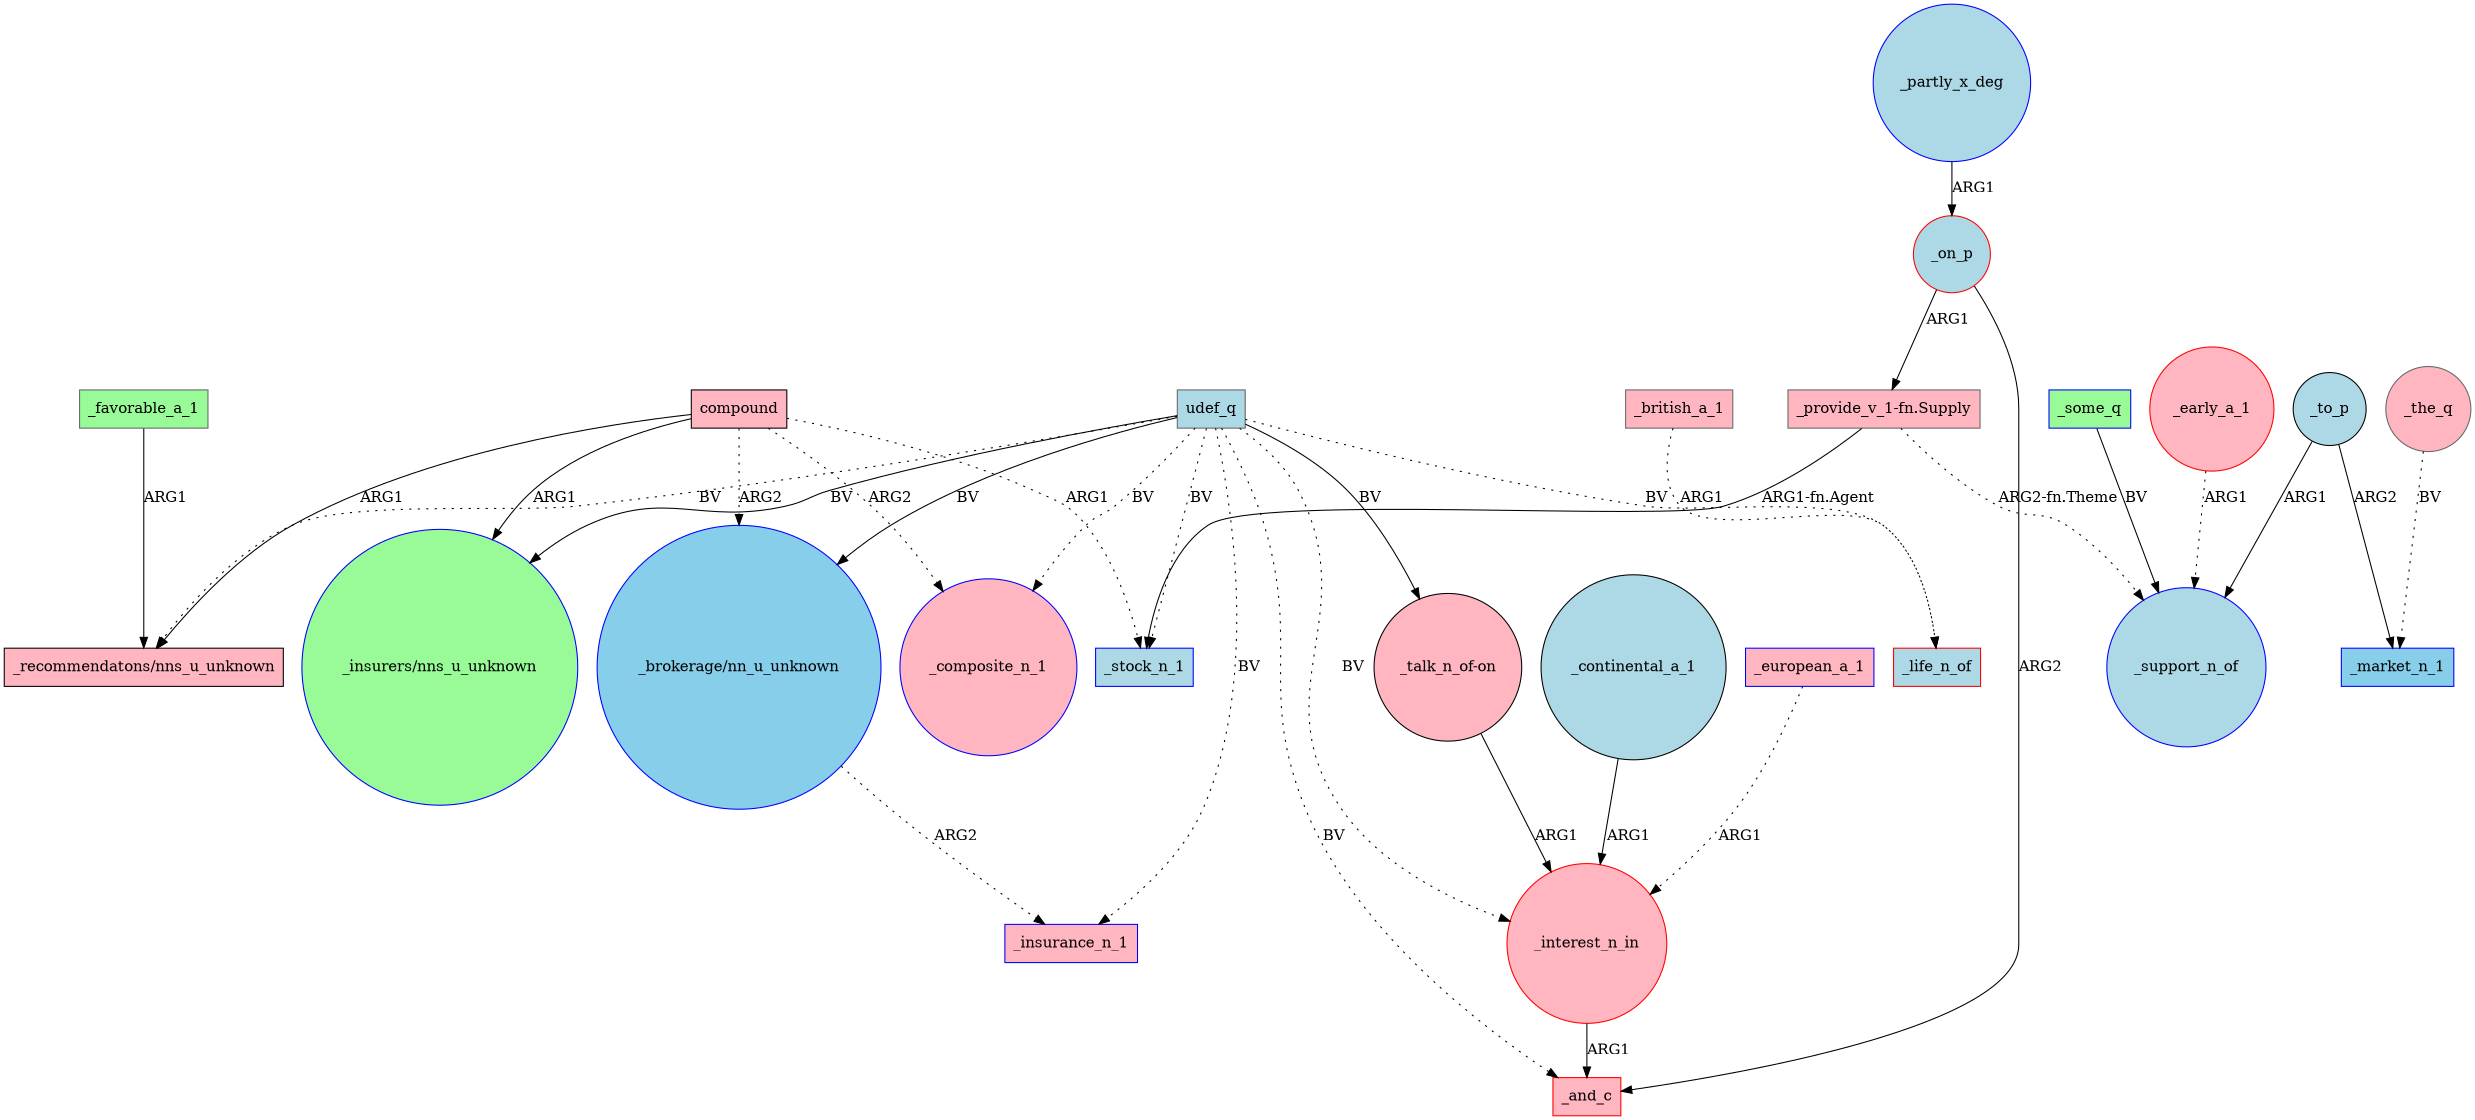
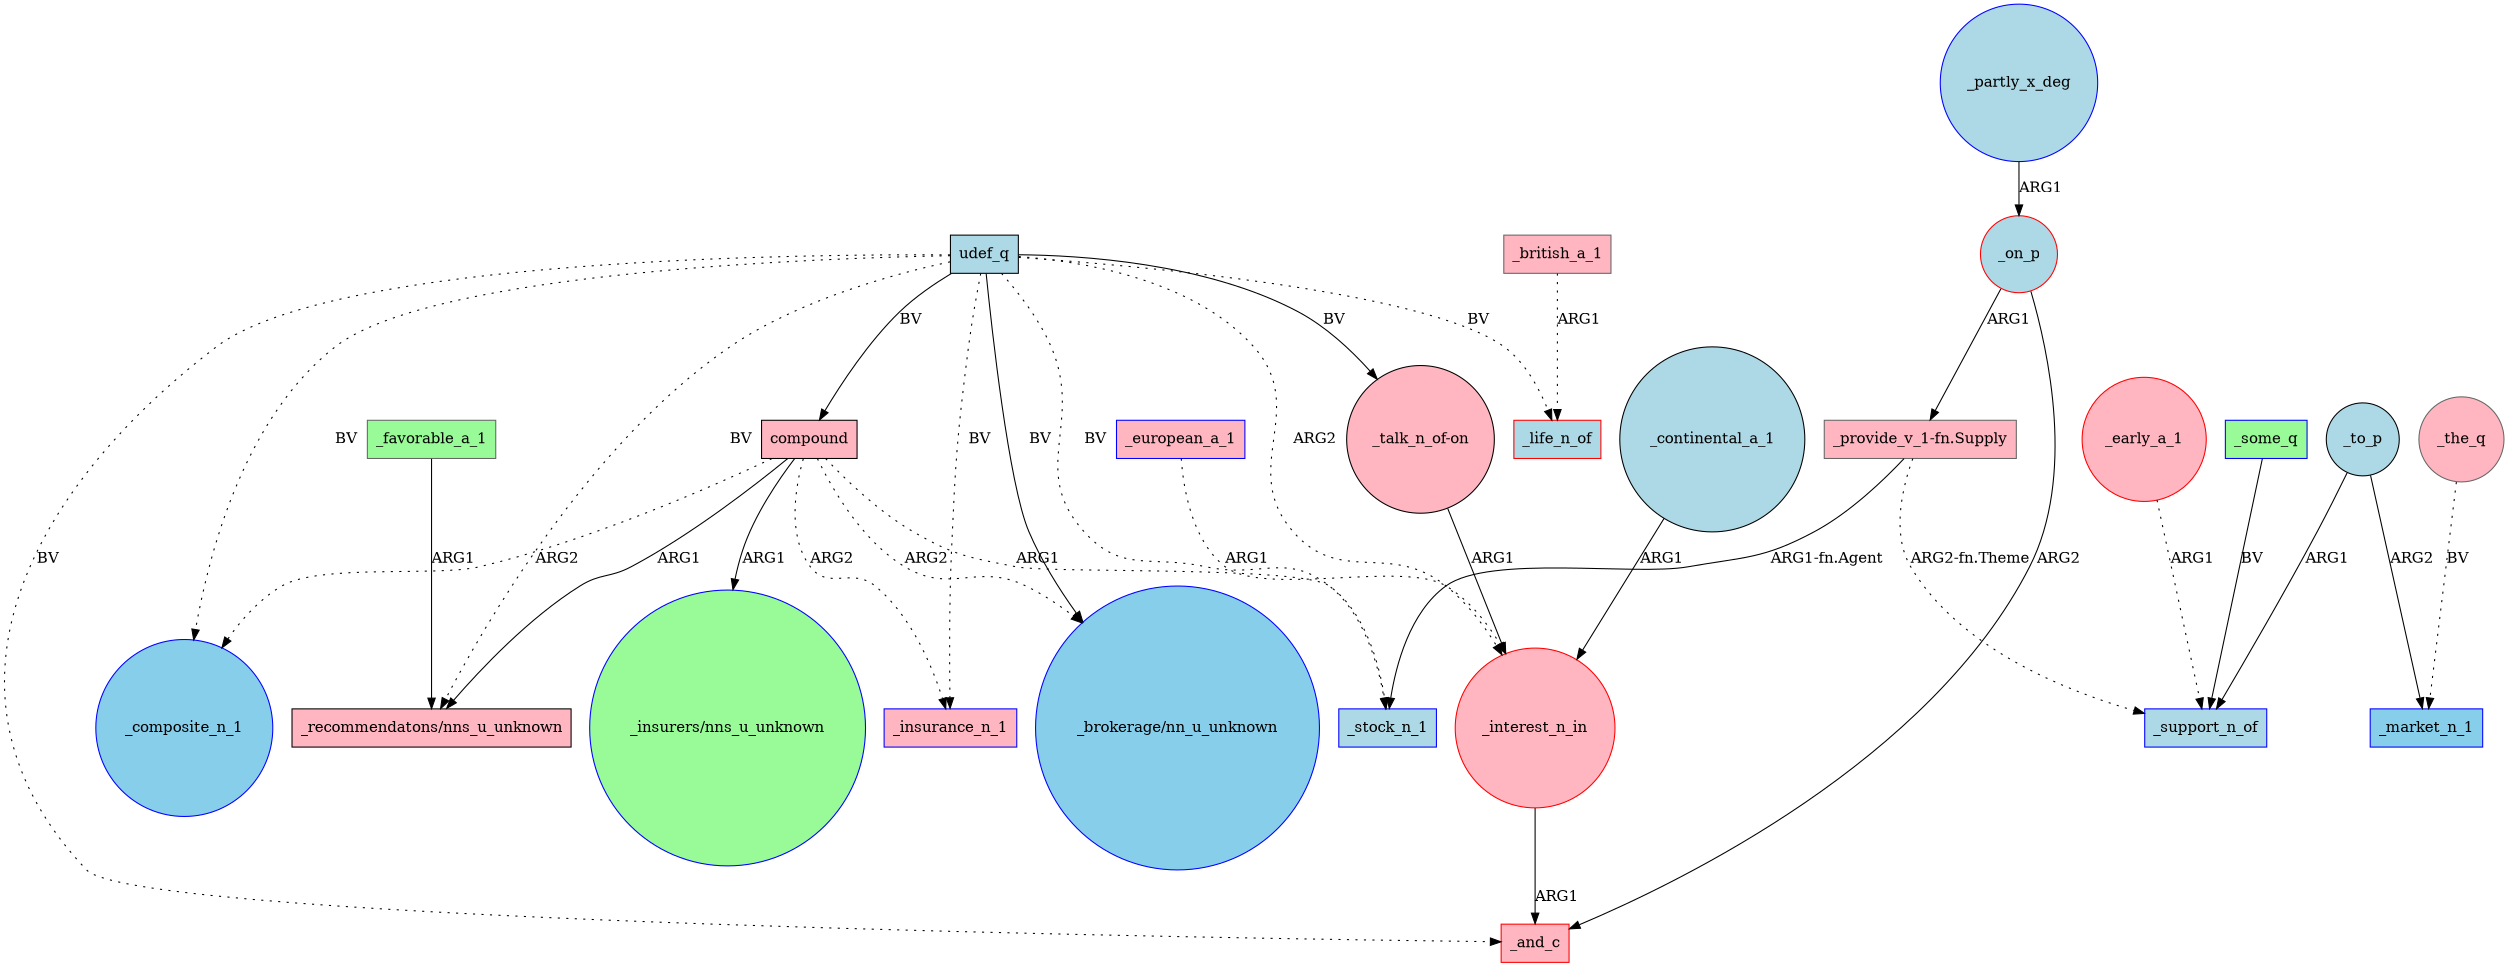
node "udef_q": color gray40 -> black
edge "udef_q" -> "_insurers/nns_u_unknown": now "udef_q" -> "compound"
node "_composite_n_1": fillcolor lightpink -> skyblue
edge "udef_q" -> "_interest_n_in": label "BV" -> "ARG2"
node "_support_n_of": shape circle -> box
edge "_brokerage/nn_u_unknown" -> "_insurance_n_1": now "compound" -> "_insurance_n_1"
